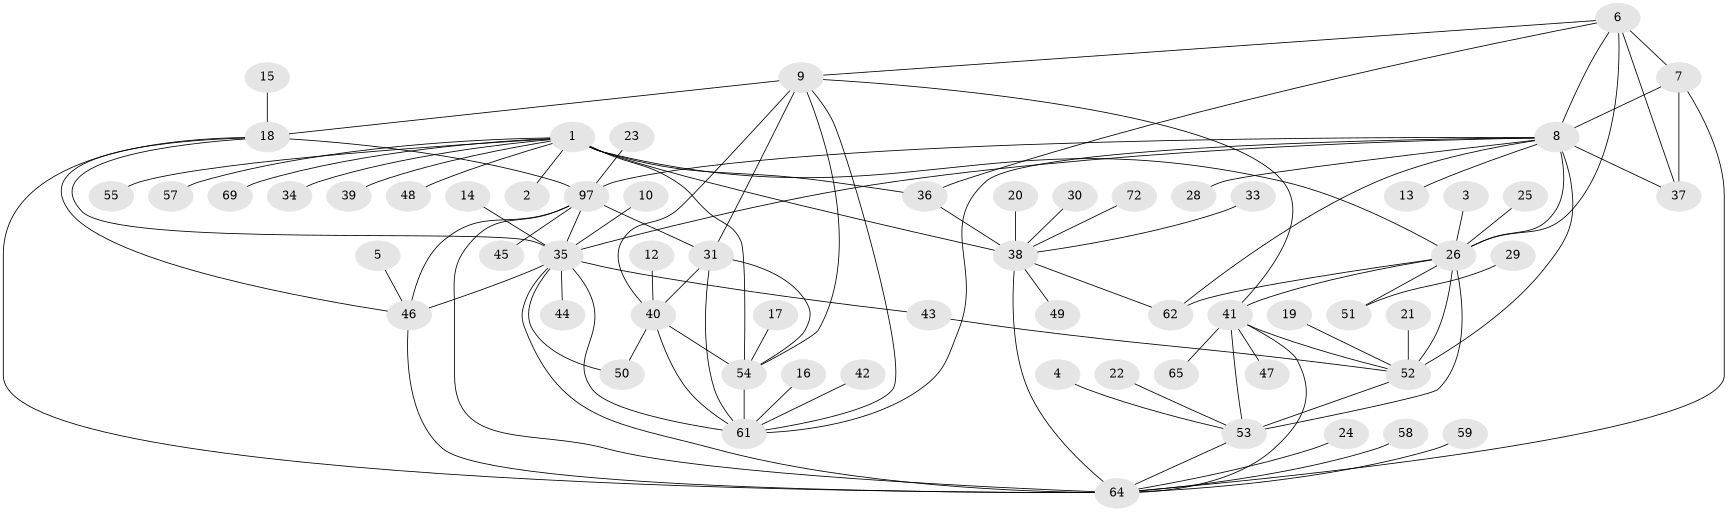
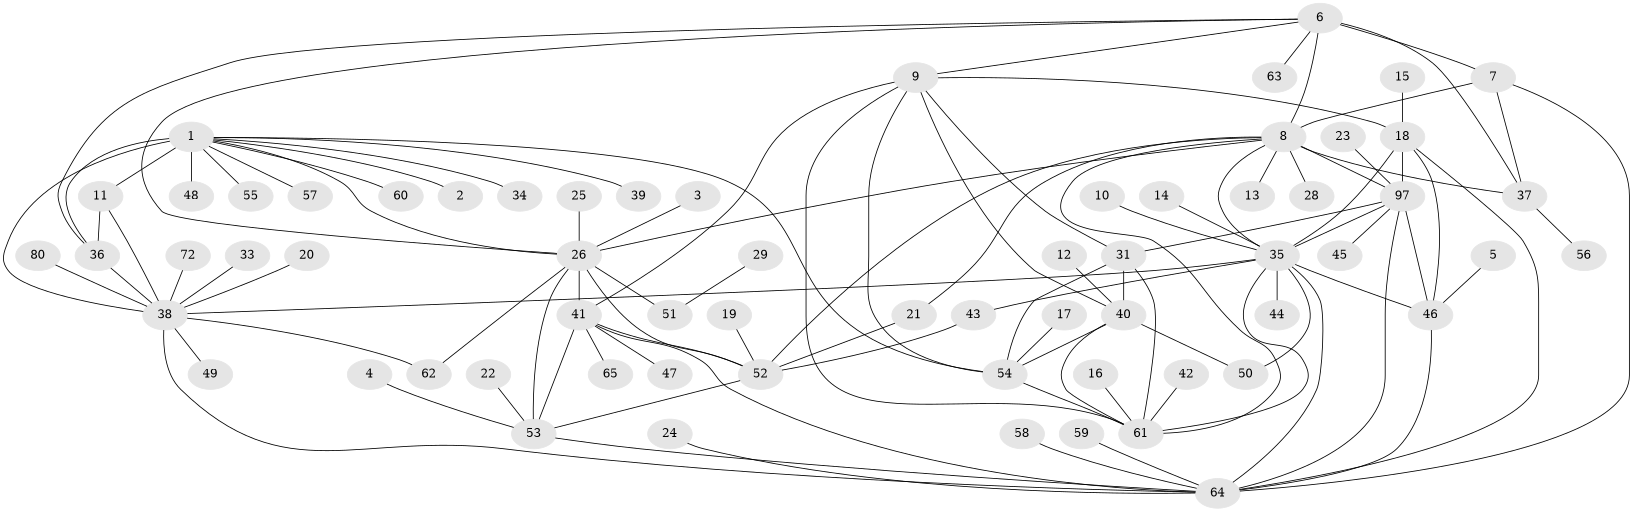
node "63": added
edge "8" -- "62": now "8" -- "21"
node "11": added
node "69": label "69" -> "60"
node "30": label "30" -> "80"
node "56": added
edge "35" -- "38": added
